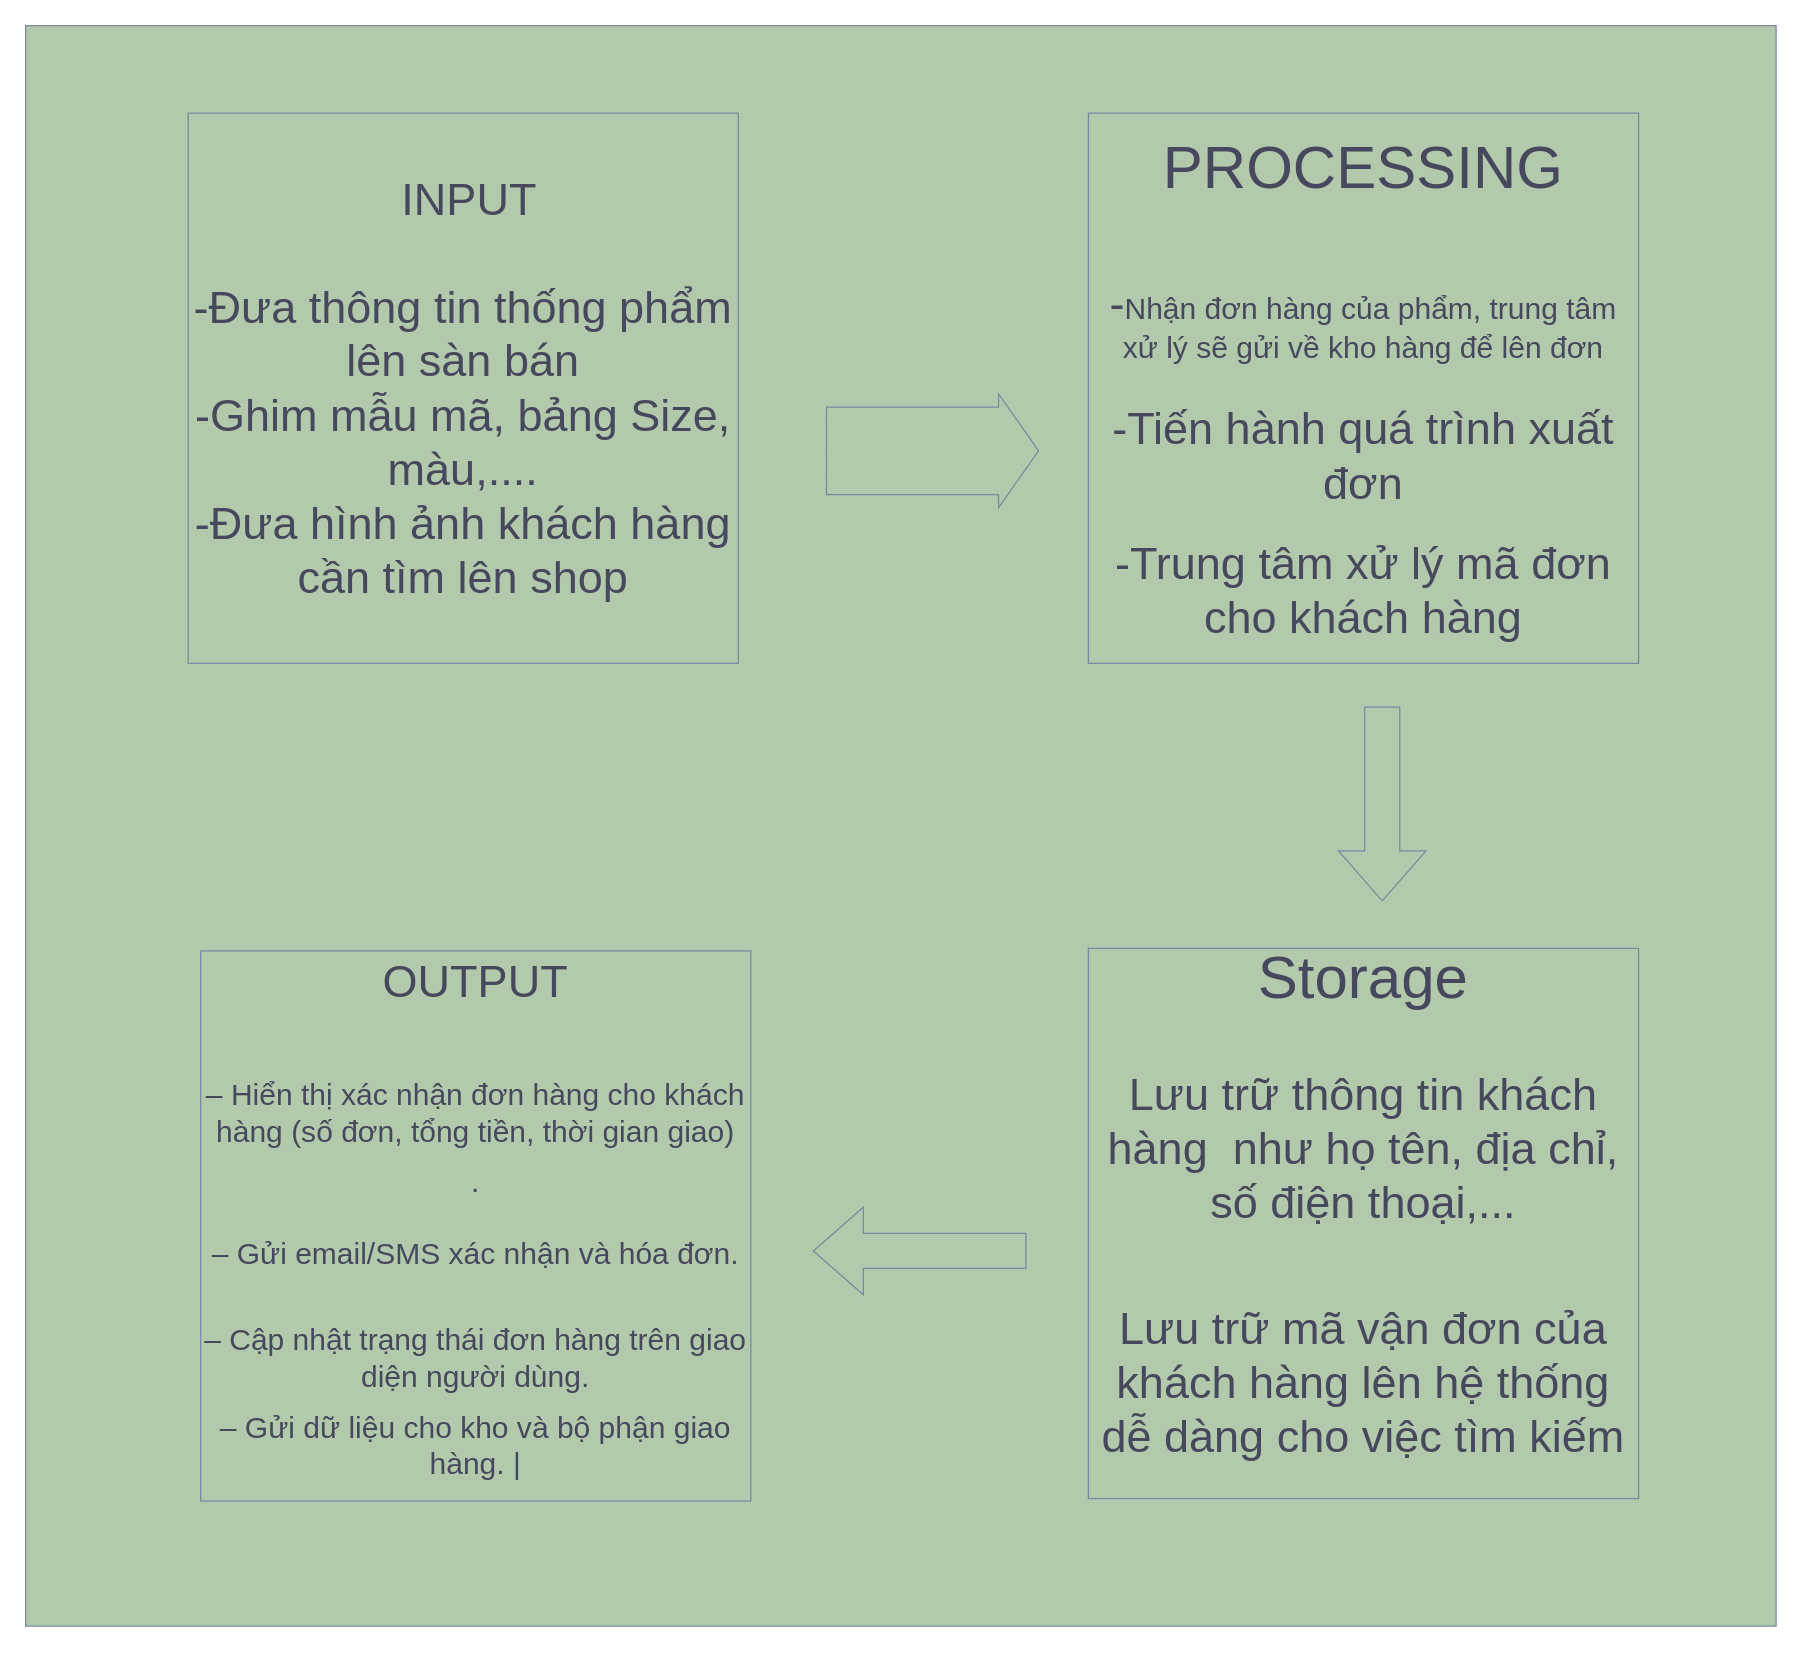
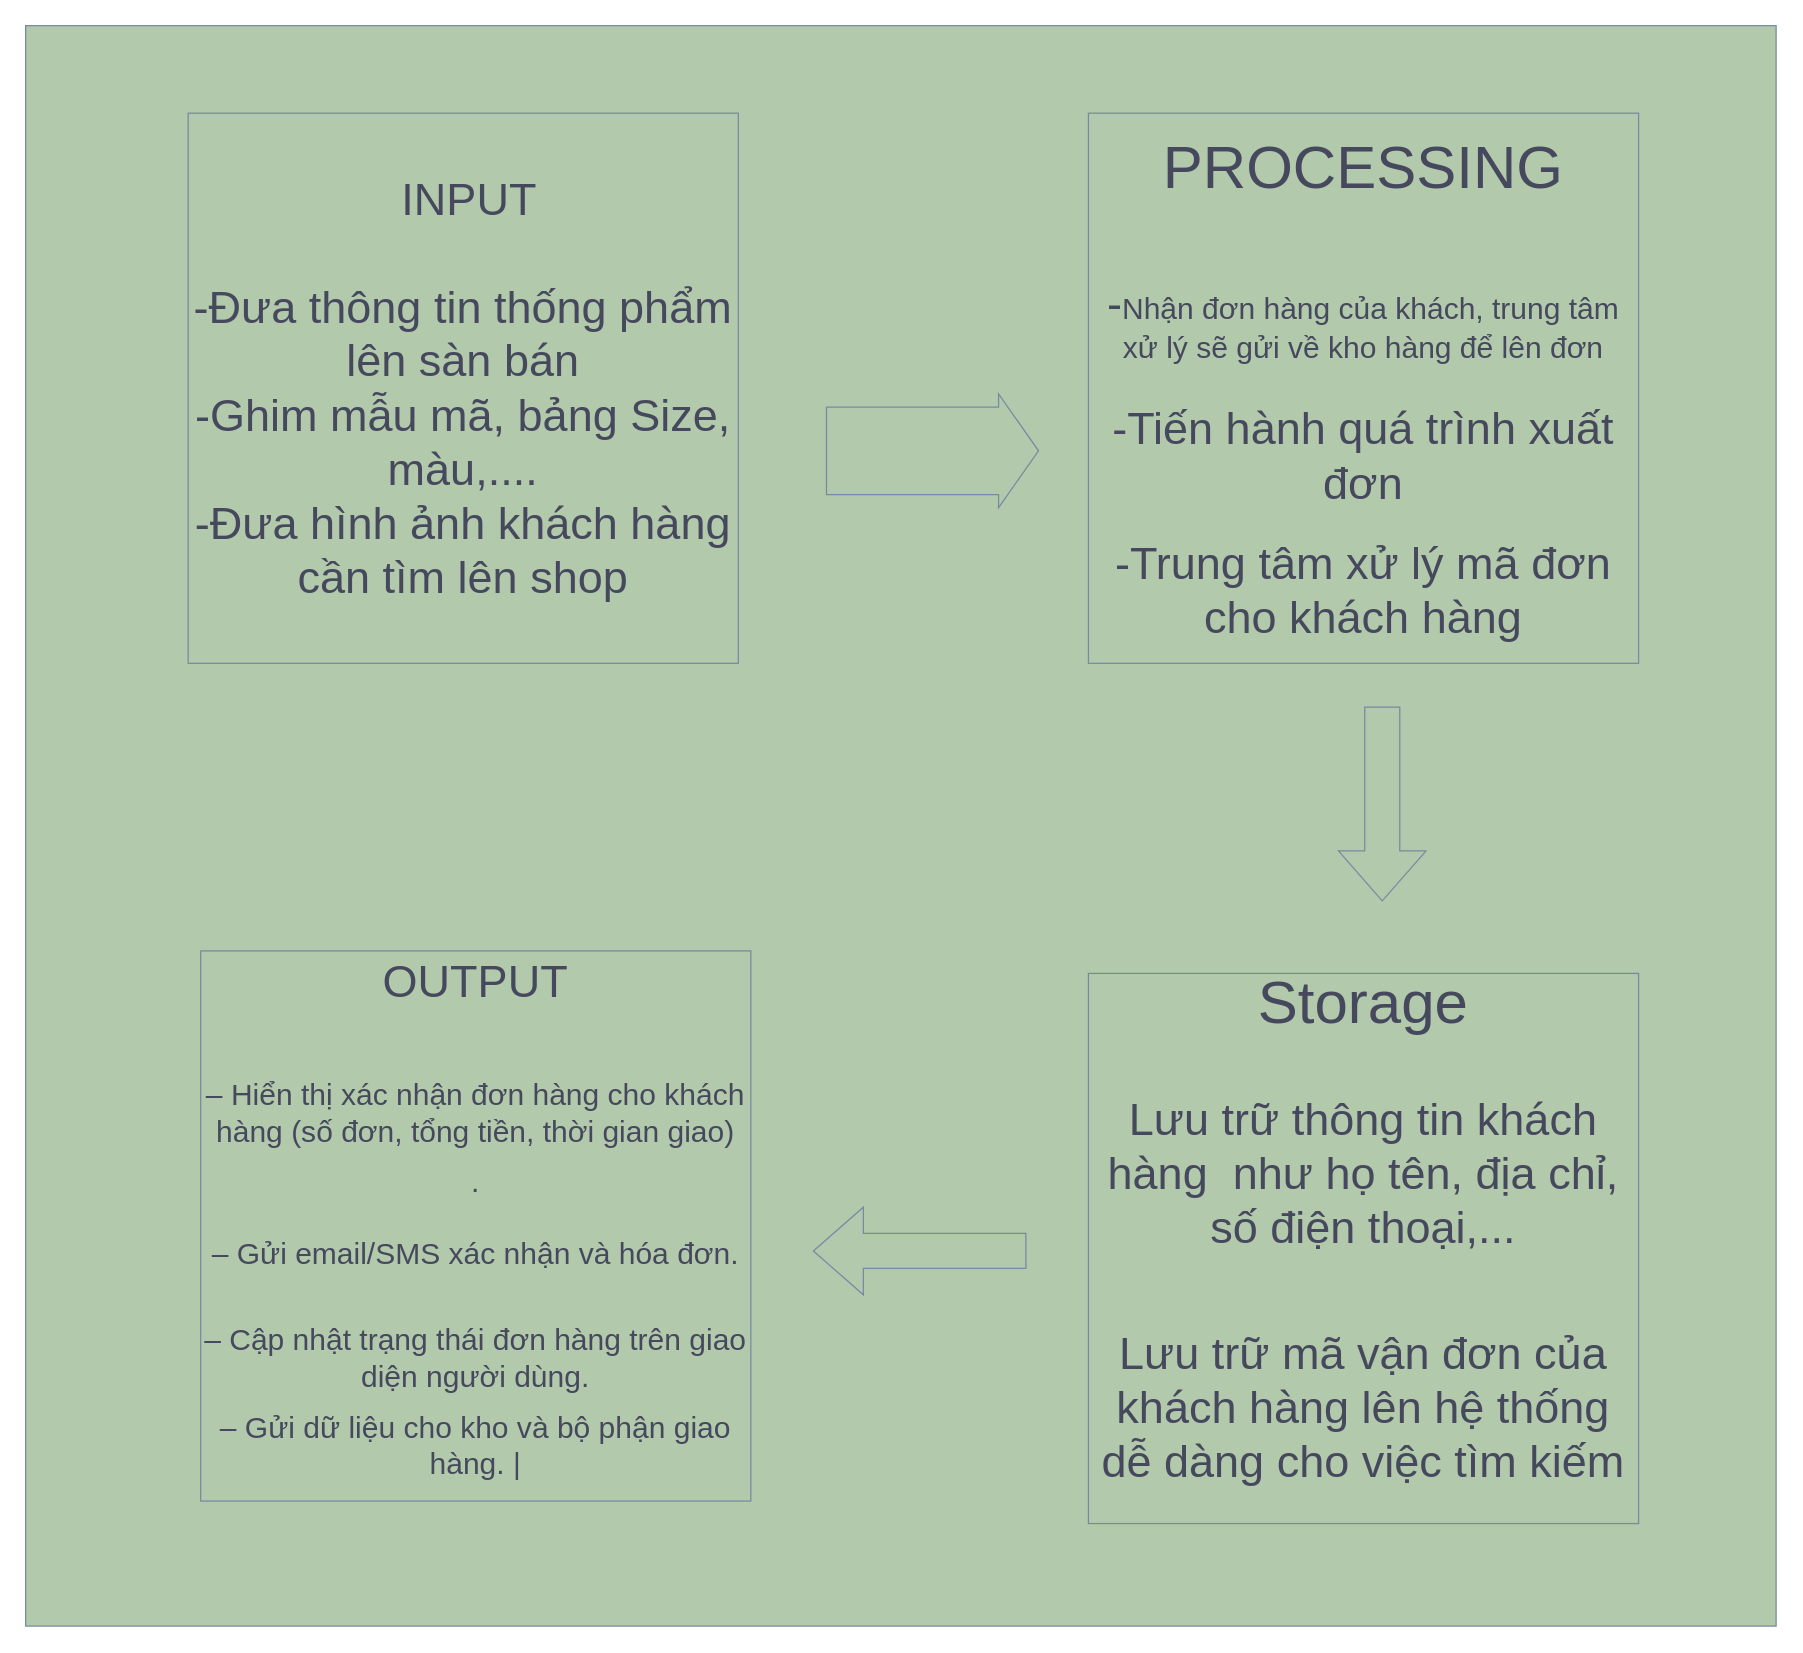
node "PROCESSING -Nhận đơn hàng của phẩm, trung tâm xử lý sẽ gửi về kho hàng để lên đơn -Tiến hành quá trình xuất đơn -Trung tâm xử lý mã đơn cho khách hàng": label "PROCESSING -Nhận đơn hàng của phẩm, trung tâm xử lý sẽ gửi về kho hàng để lên đơn -Tiến hành quá trình xuất đơn -Trung tâm xử lý mã đơn cho khách hàng" -> "PROCESSING -Nhận đơn hàng của khách, trung tâm xử lý sẽ gửi về kho hàng để lên đơn -Tiến hành quá trình xuất đơn -Trung tâm xử lý mã đơn cho khách hàng"
node "Storage Lưu trữ thông tin khách hàng như họ tên, địa chỉ, số điện thoại,... Lưu trữ mã vận đơn của khách hàng lên hệ thống dễ dàng cho việc tìm kiếm": moved (1363, 1223) -> (1363, 1248)
